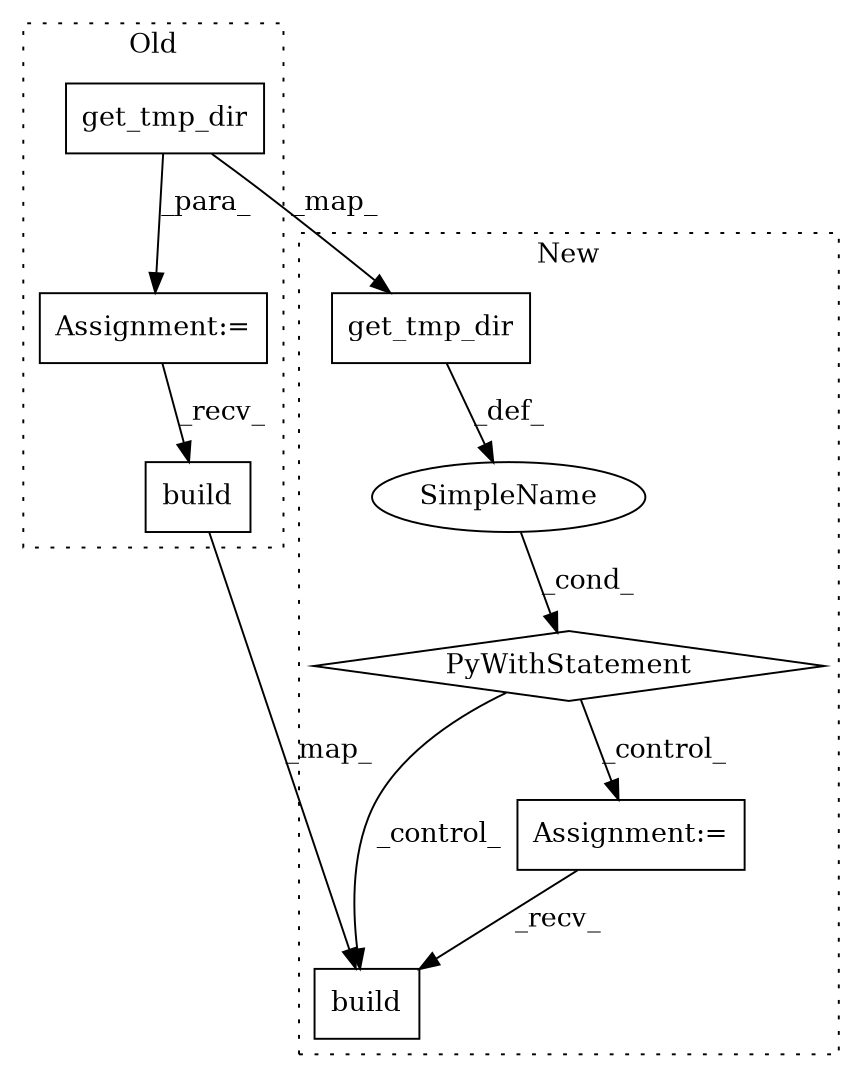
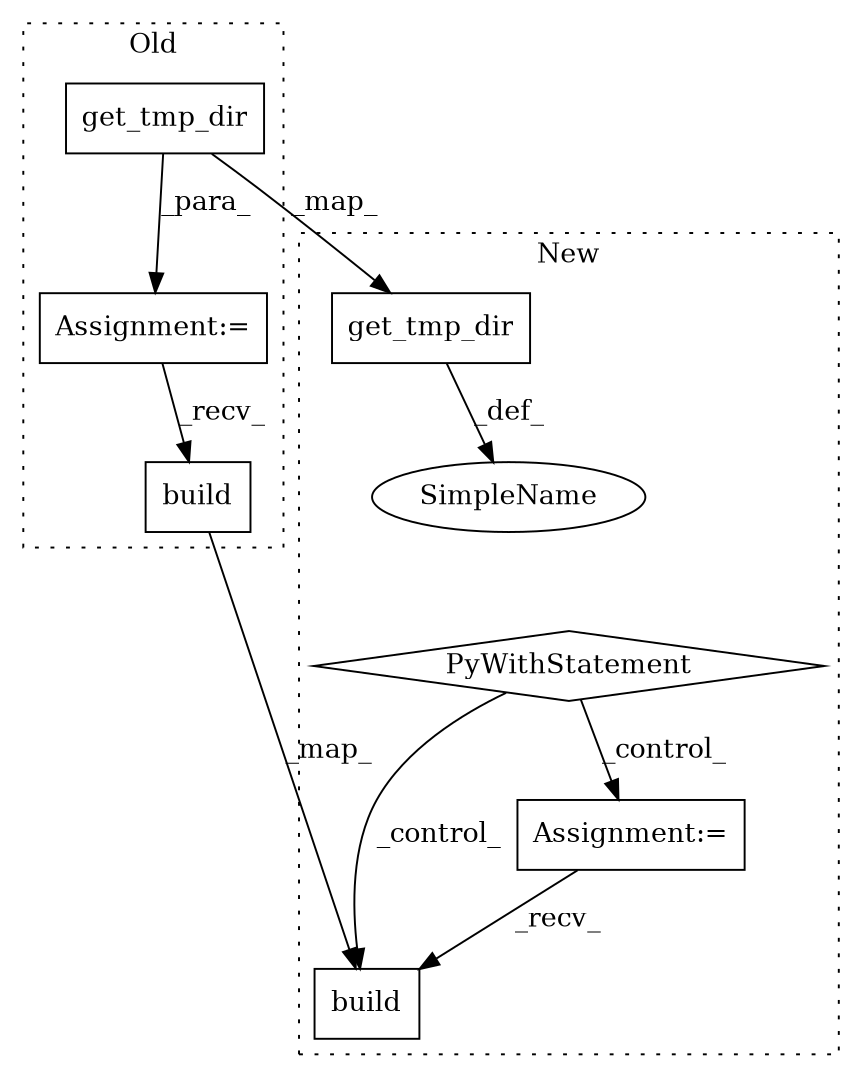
edge "SimpleName" -> "PyWithStatement": removed, label "_cond_"
